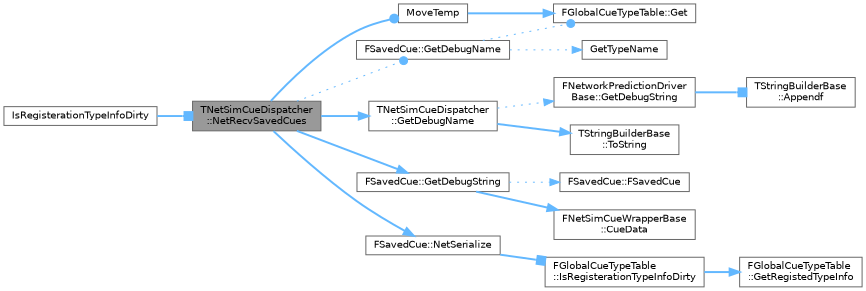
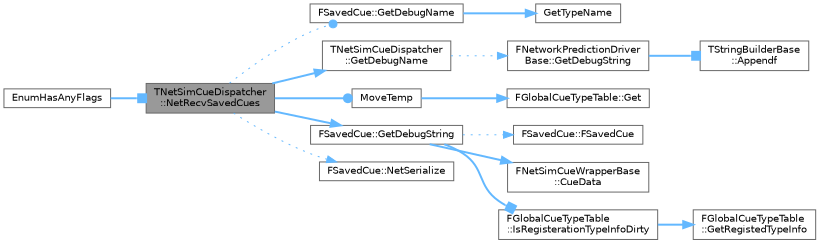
edge "FSavedCue::GetDebugName" -> "FGlobalCueTypeTable::Get": removed
edge "FSavedCue::GetDebugName" -> "GetTypeName": style dotted -> bold
node "IsRegisterationTypeInfoDirty": label "IsRegisterationTypeInfoDirty" -> "EnumHasAnyFlags"
node "TStringBuilderBase ::ToString": removed
edge "TNetSimCueDispatcher ::NetRecvSavedCues" -> "FSavedCue::NetSerialize": style bold -> dotted
edge "FSavedCue::NetSerialize" -> "FGlobalCueTypeTable ::IsRegisterationTypeInfoDirty": now "FSavedCue::GetDebugString" -> "FGlobalCueTypeTable ::IsRegisterationTypeInfoDirty"
